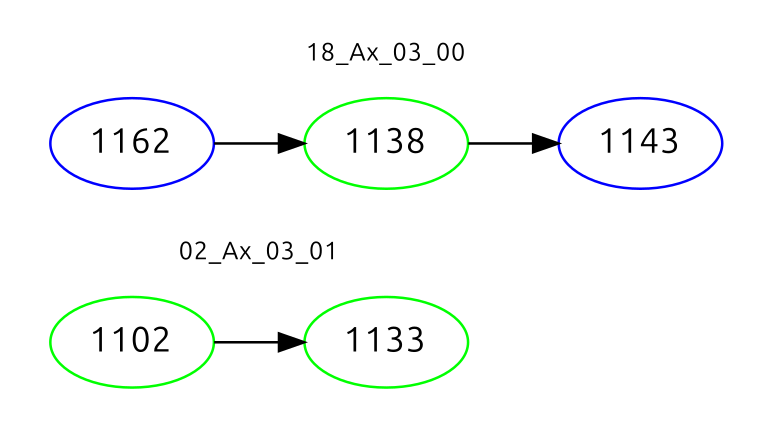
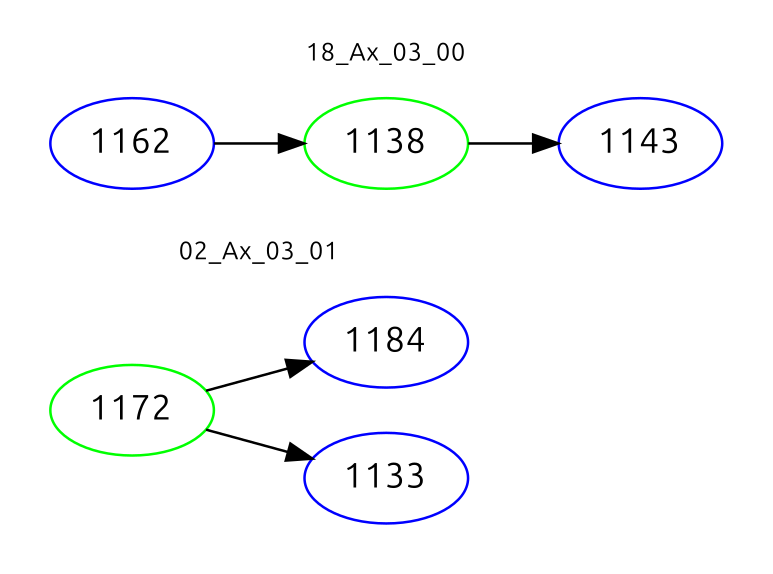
node "1102": label "1102" -> "1172"
node "1184": added
node "1133": color green -> blue
